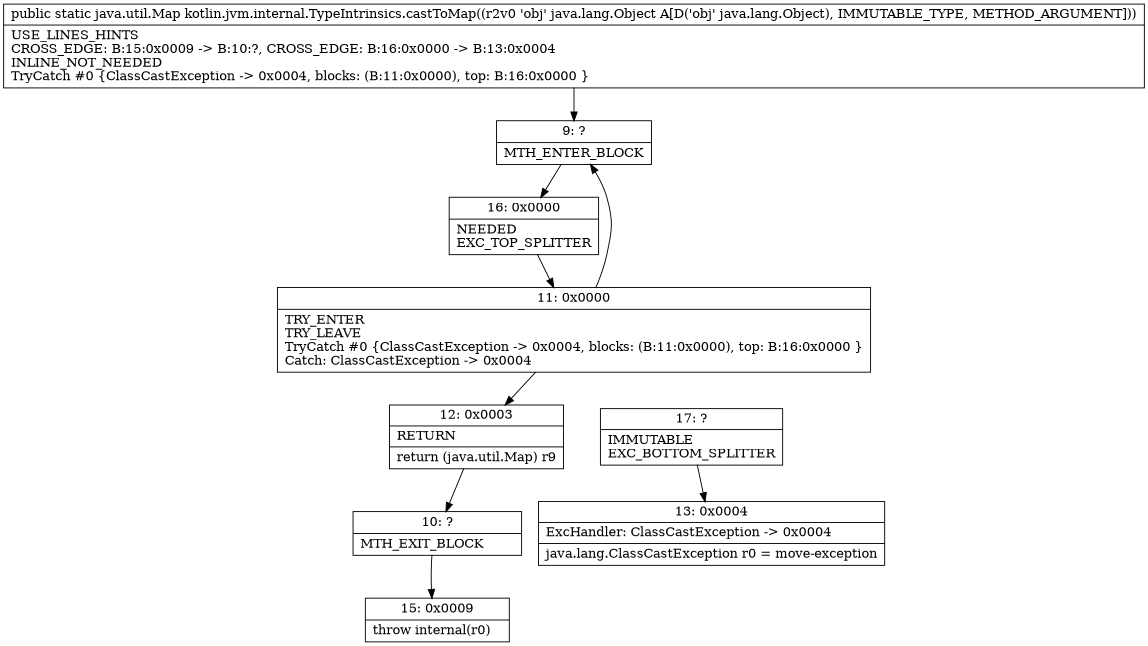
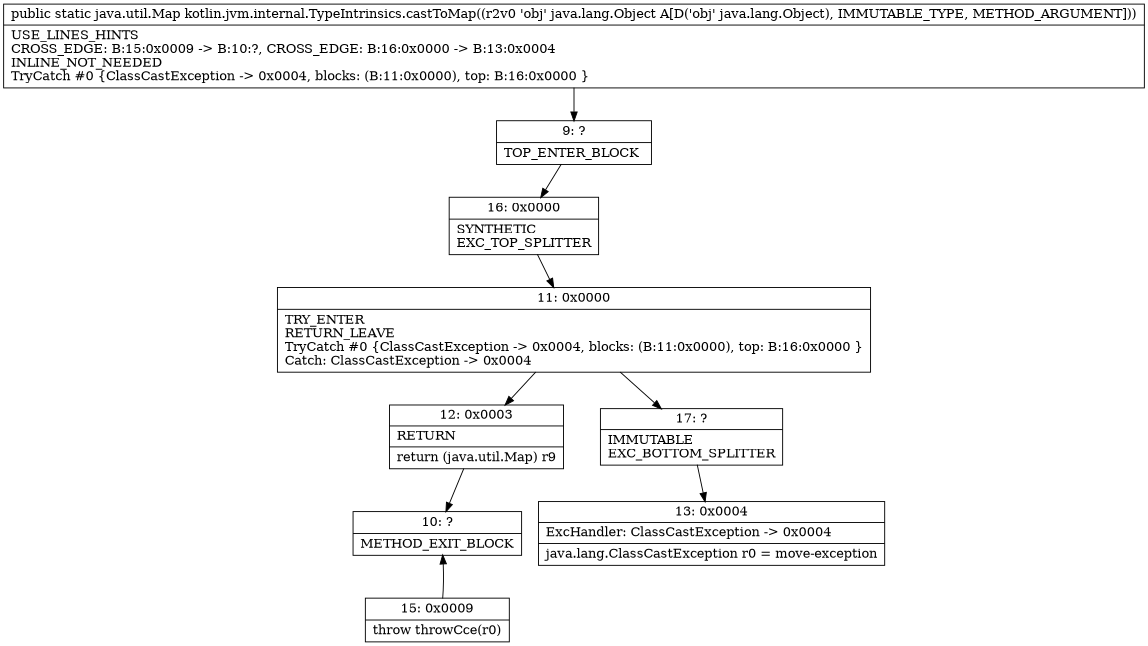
node "9: ?": text "MTH_ENTER_BLOCK" -> "TOP_ENTER_BLOCK"
edge "11: 0x0000" -> "9: ?": now "11: 0x0000" -> "17: ?"
node "16: 0x0000": text "NEEDED" -> "SYNTHETIC"
node "11: 0x0000": text "TRY_LEAVE" -> "RETURN_LEAVE"
node "10: ?": text "MTH_EXIT_BLOCK" -> "METHOD_EXIT_BLOCK"
edge "10: ?" -> "15: 0x0009": reversed
node "15: 0x0009": text "throw internal(r0)" -> "throw throwCce(r0)"
